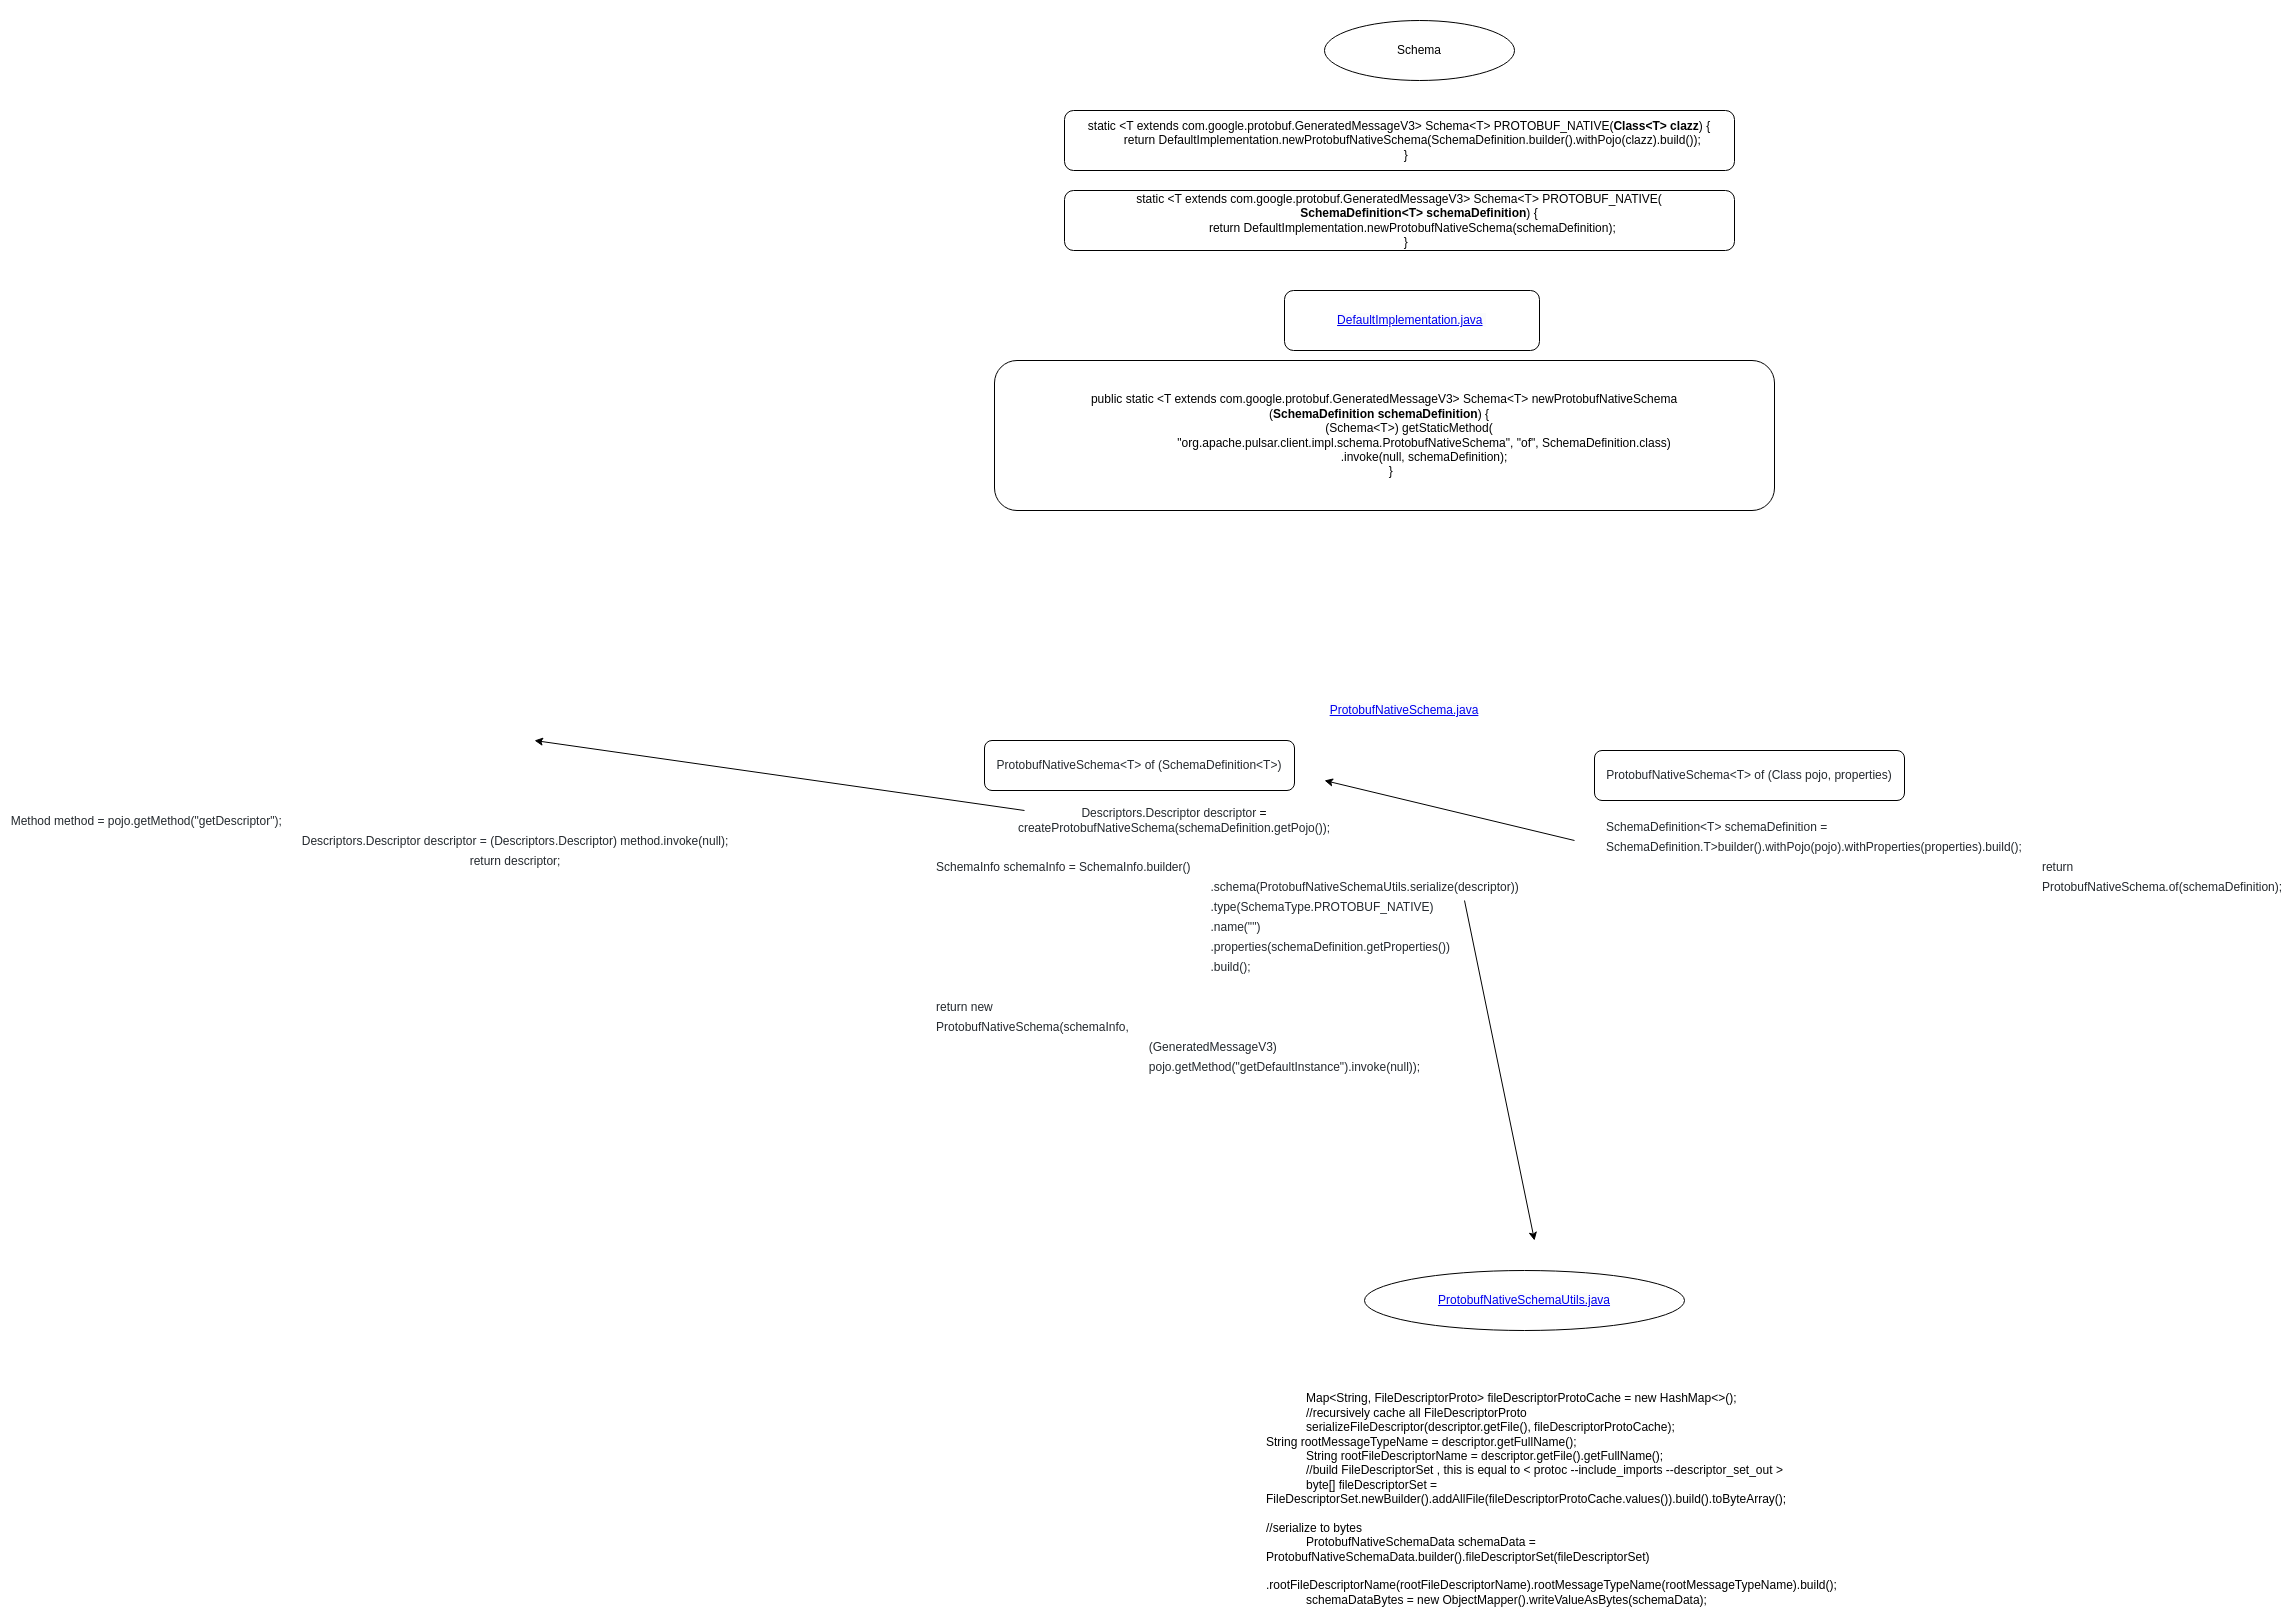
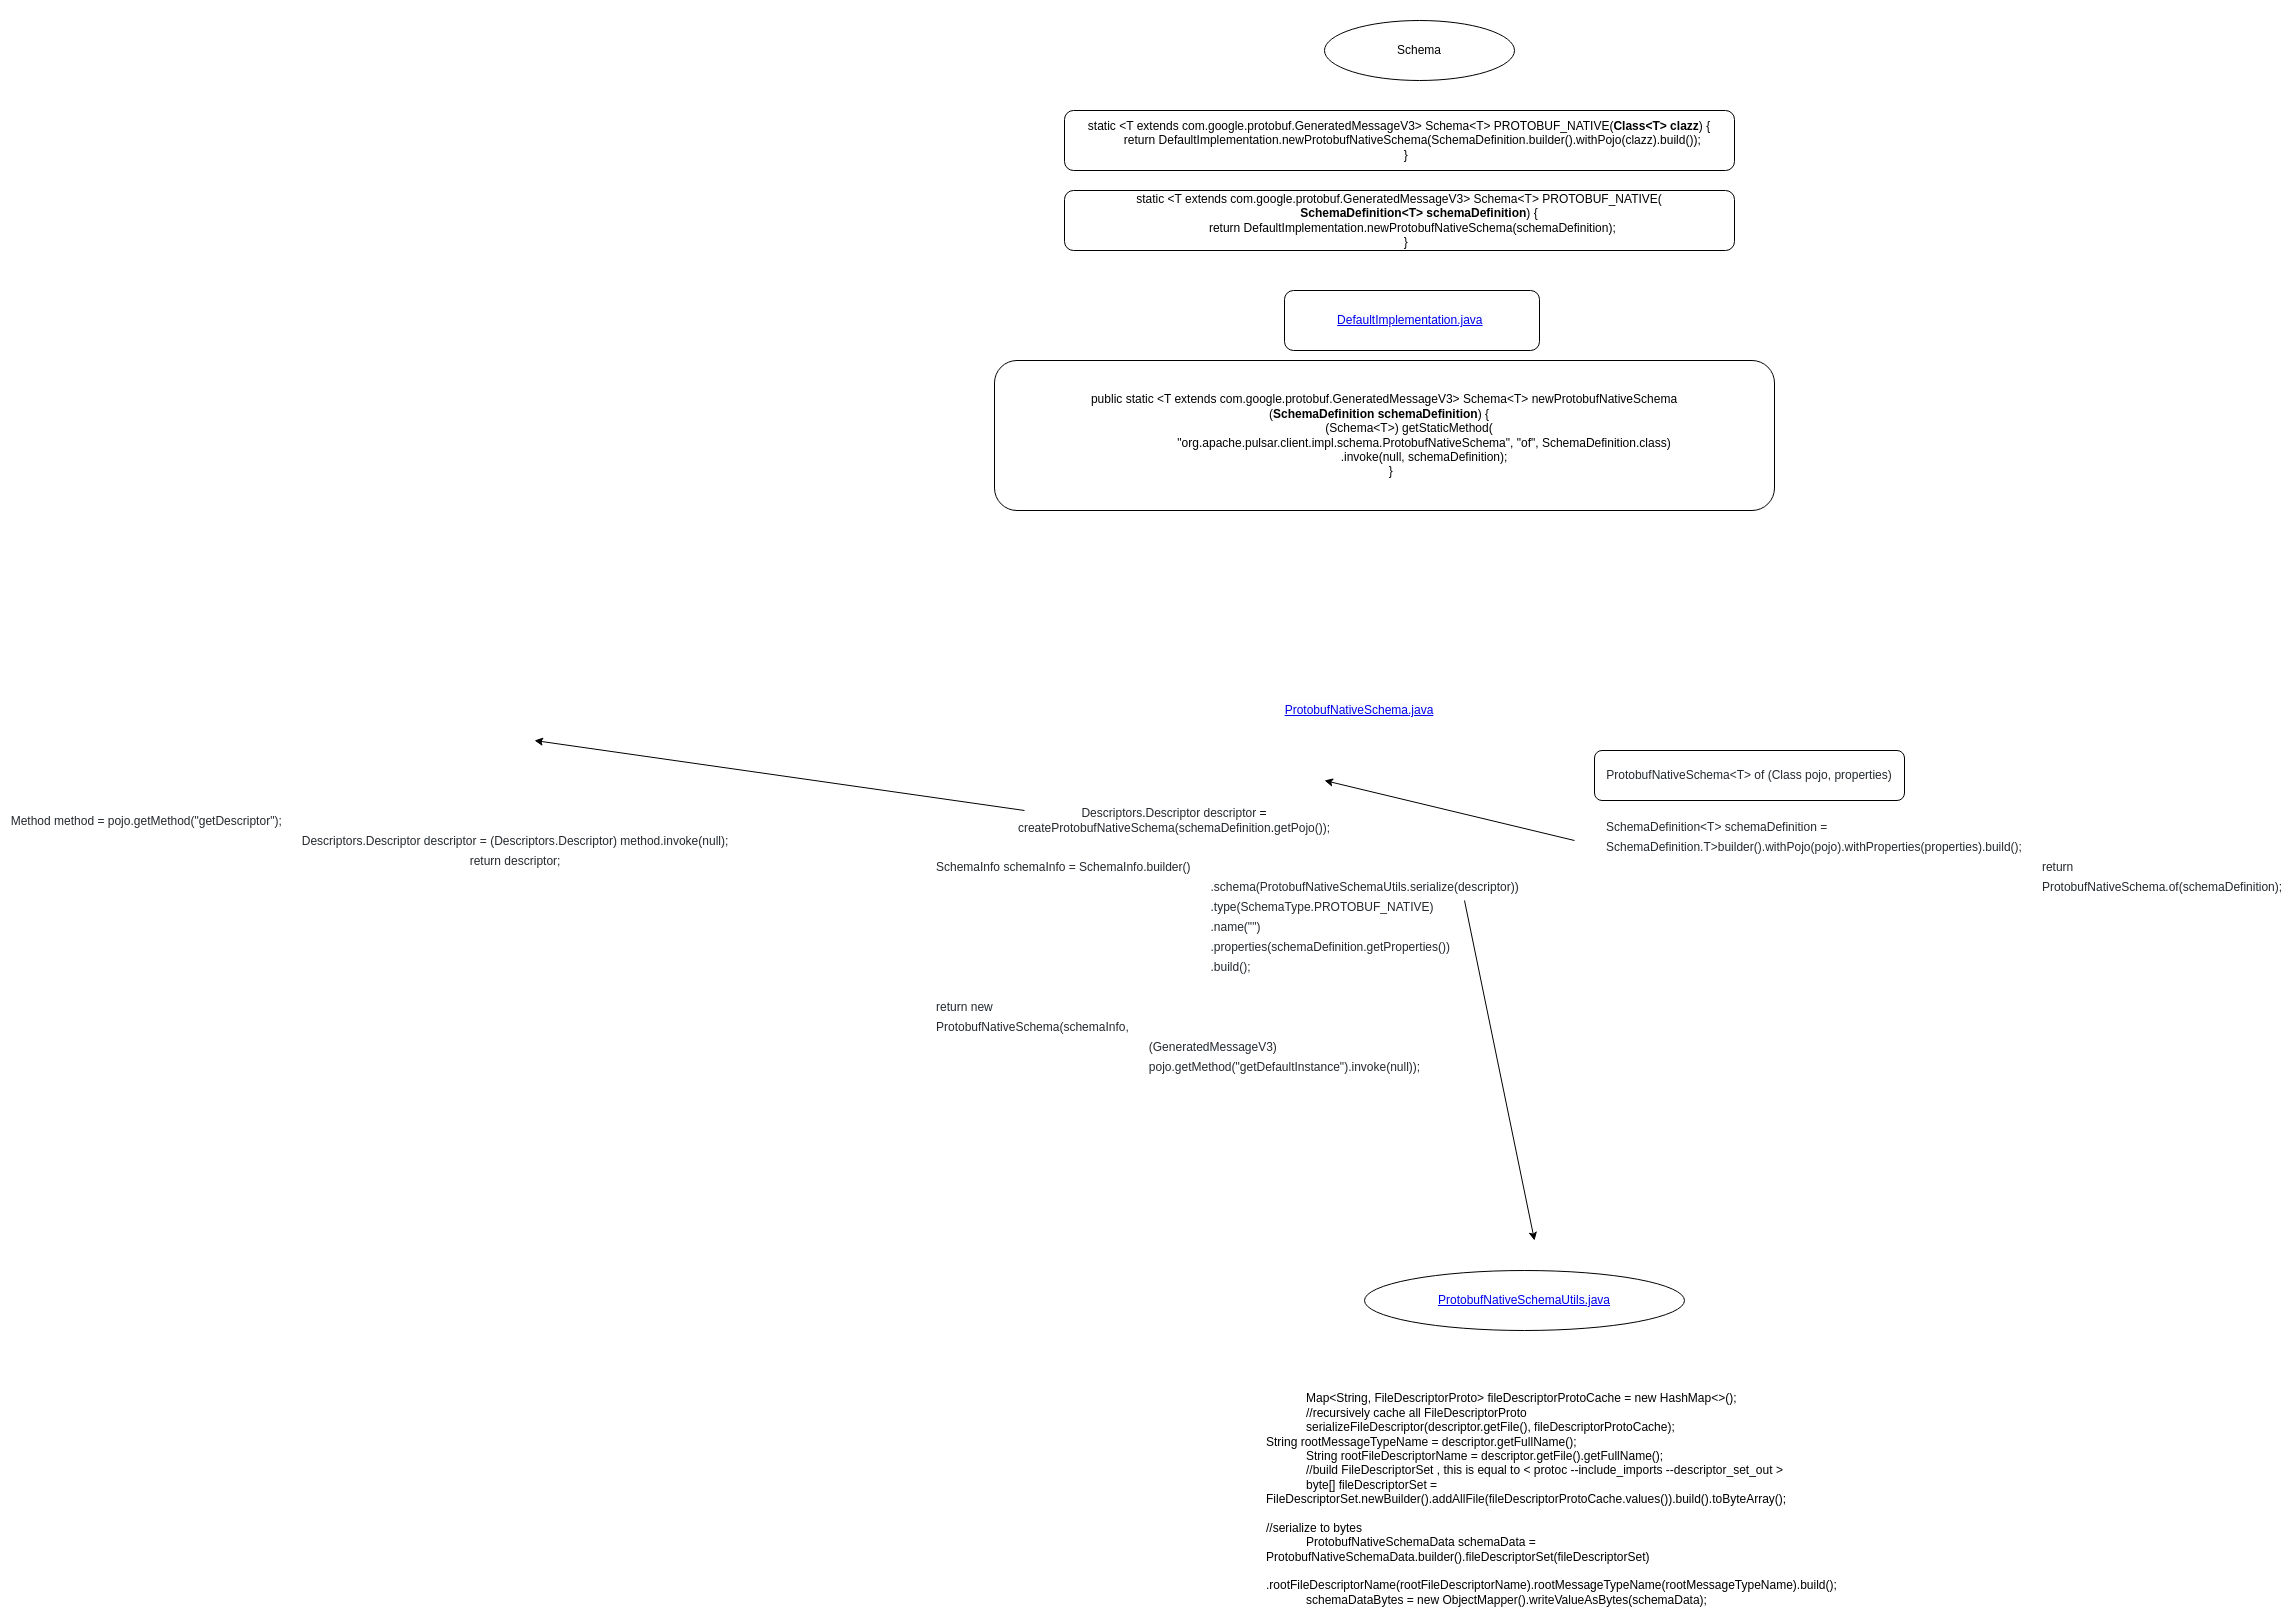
node "ProtobufNativeSchema.java": moved (1405, 711) -> (1360, 711)
node "ProtobufNativeSchema<T> of (SchemaDefinition<T>)": removed
